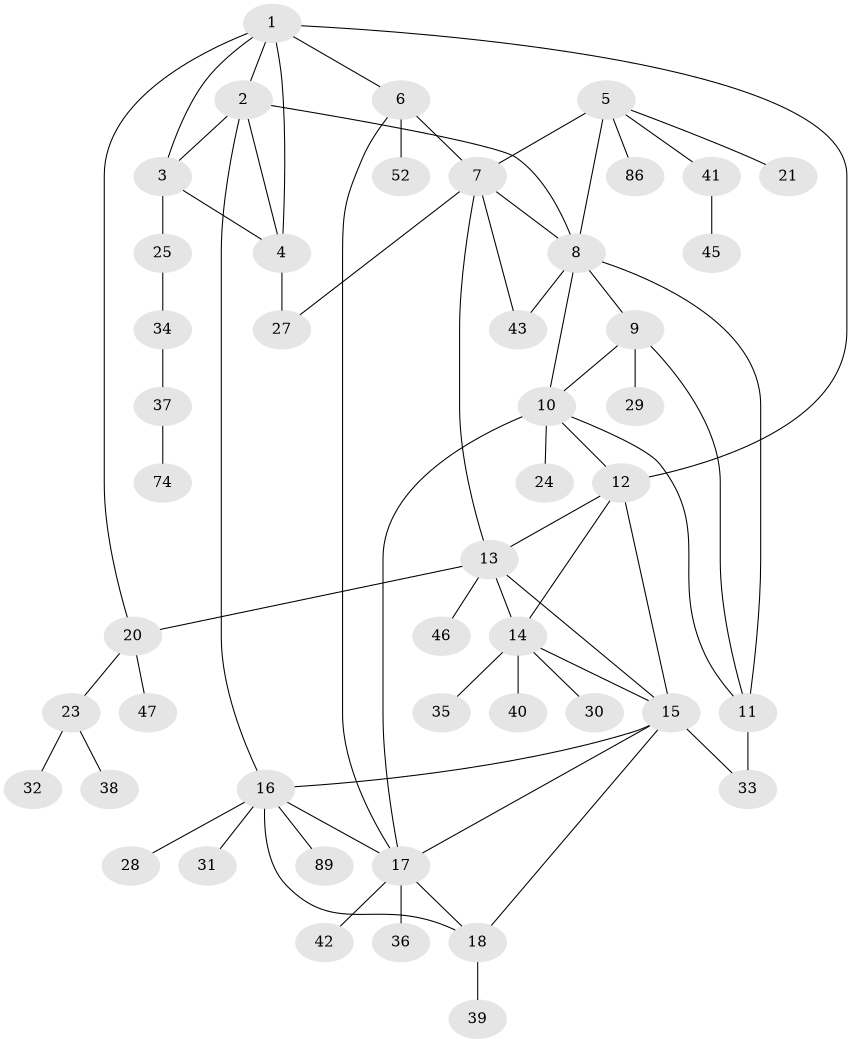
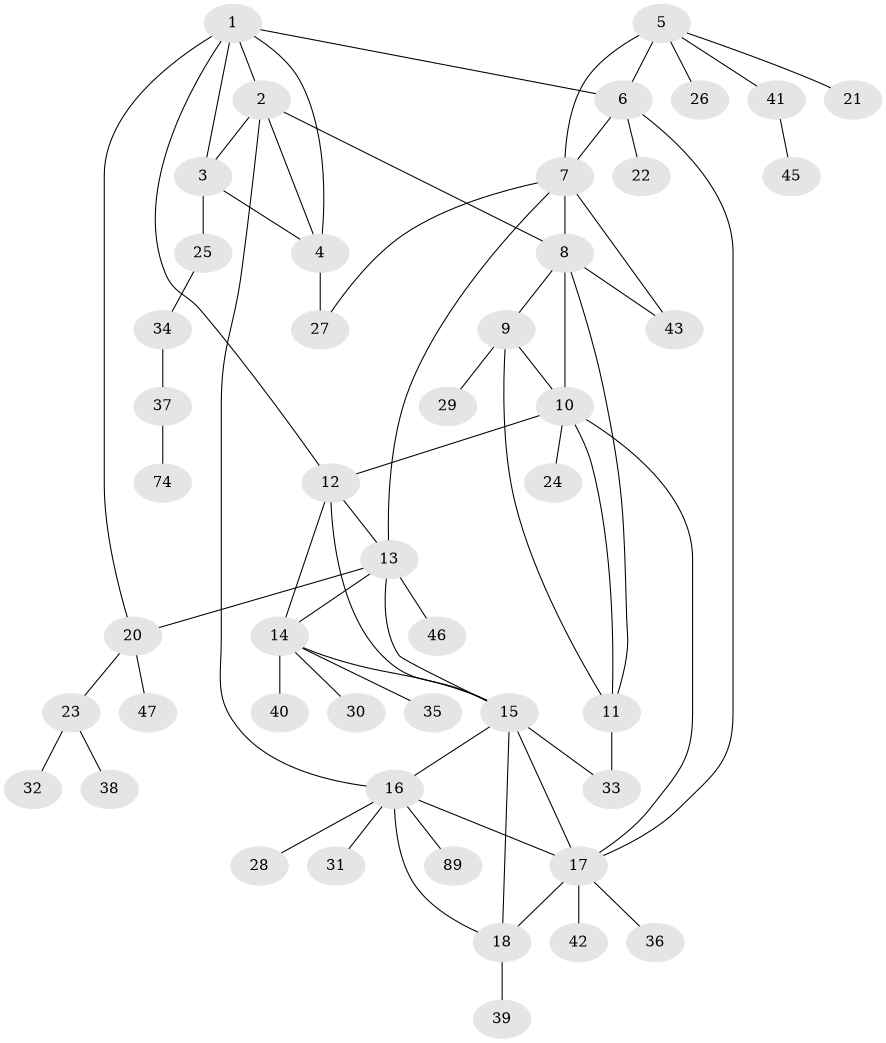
node "52": label "52" -> "22"
edge "5" -- "8": now "5" -- "6"
node "86": label "86" -> "26"
